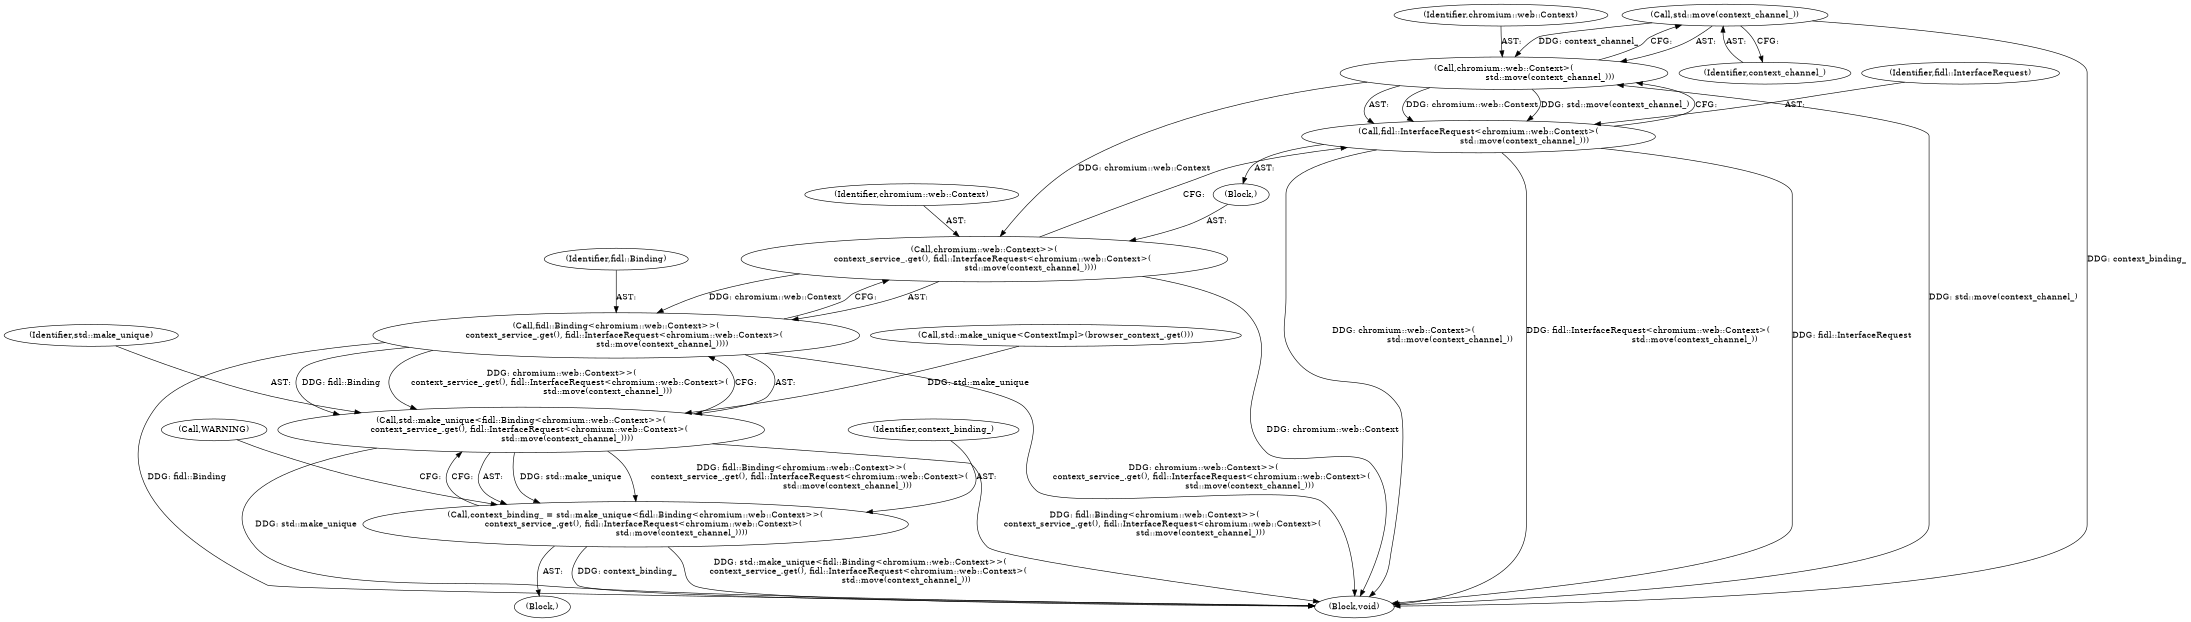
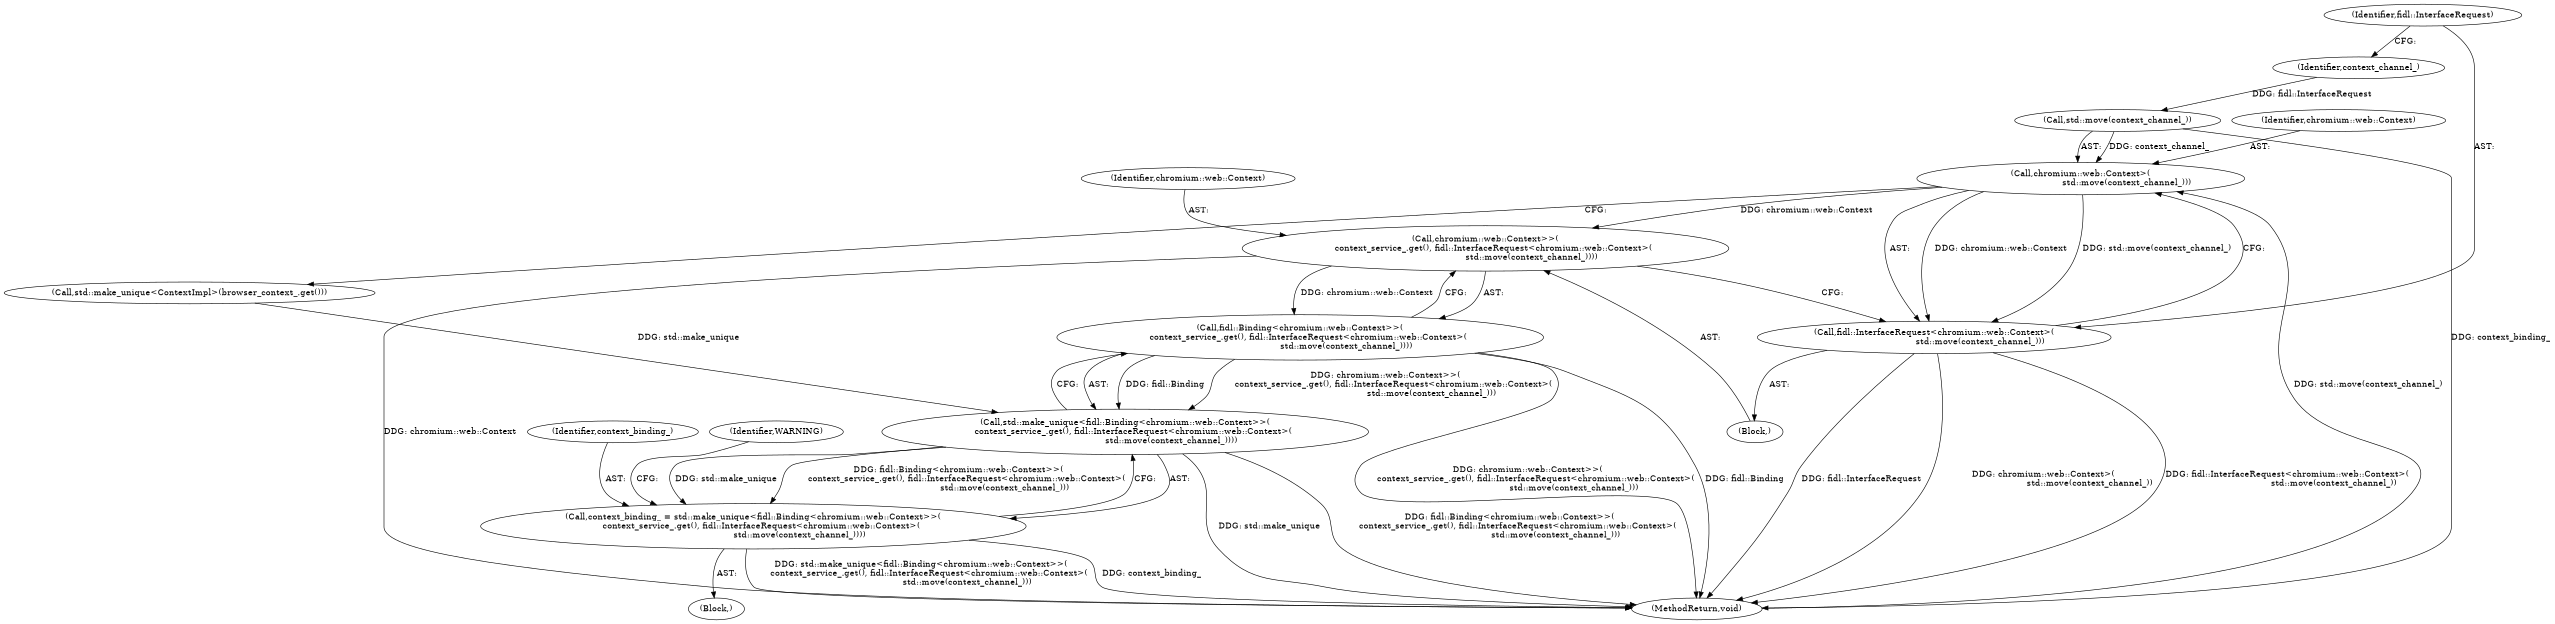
edge "(Call,std::move(context_channel_))" -> "(Identifier,context_channel_)": now "(Identifier,fidl::InterfaceRequest)" -> "(Identifier,context_channel_)"
edge "(Identifier,context_channel_)" -> "(Call,std::move(context_channel_))": label "AST: " -> "DDG: fidl::InterfaceRequest"
edge "(Call,chromium::web::Context>( std::move(context_channel_)))" -> "(Call,std::move(context_channel_))": now "(Call,chromium::web::Context>( std::move(context_channel_)))" -> "(Call,std::make_unique<ContextImpl>(browser_context_.get()))"
node "(Identifier,fidl::Binding)": removed
node "(Identifier,std::make_unique)": removed
node "(Call,WARNING)": label "(Call,WARNING)" -> "(Identifier,WARNING)"
node "(Block,void)": label "(Block,void)" -> "(MethodReturn,void)"
